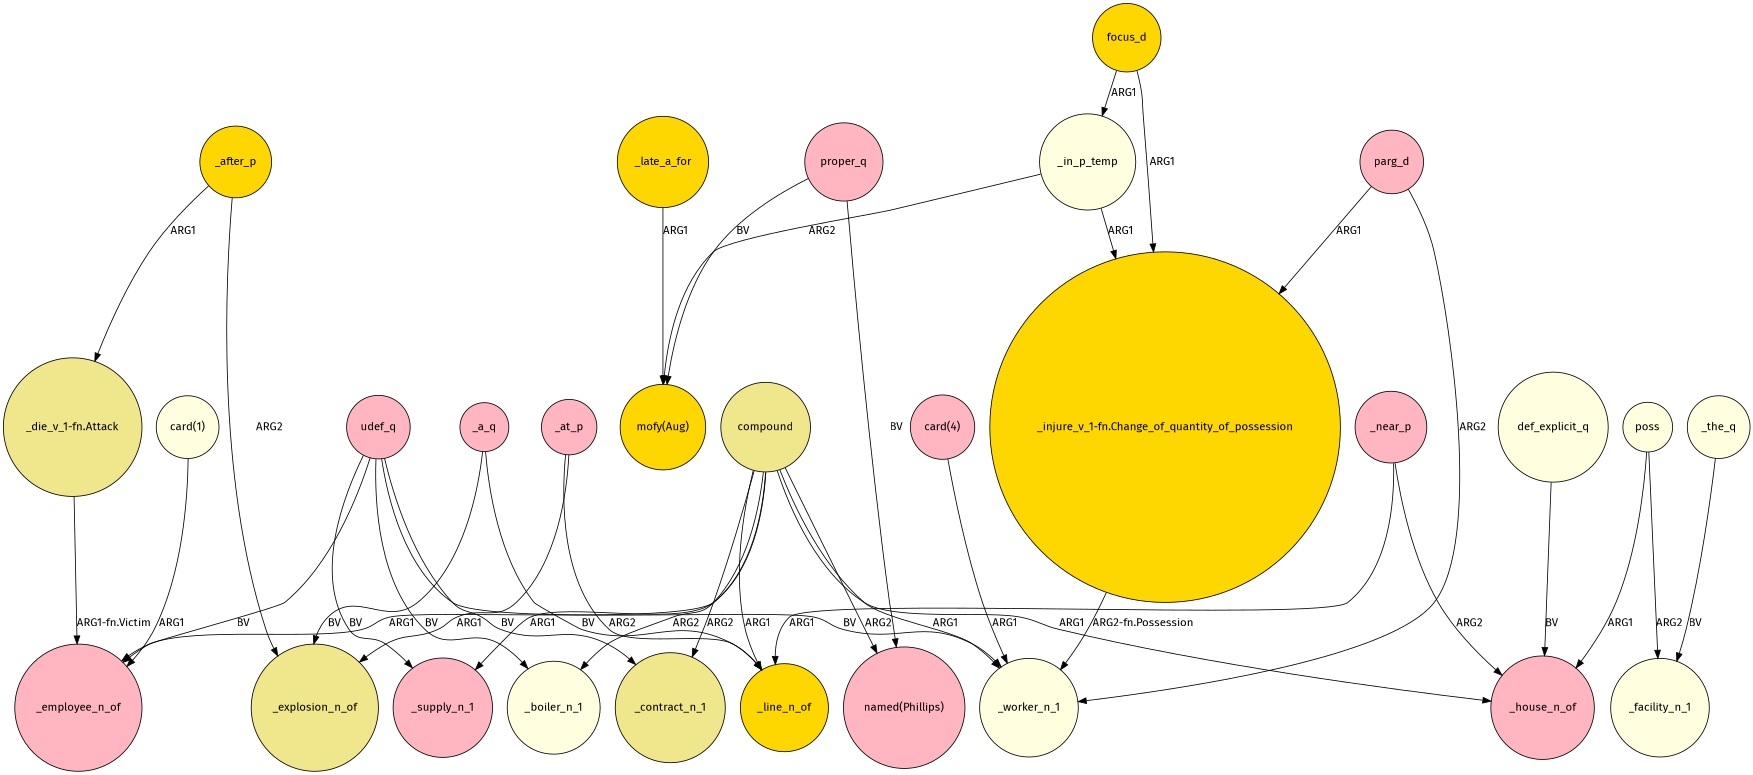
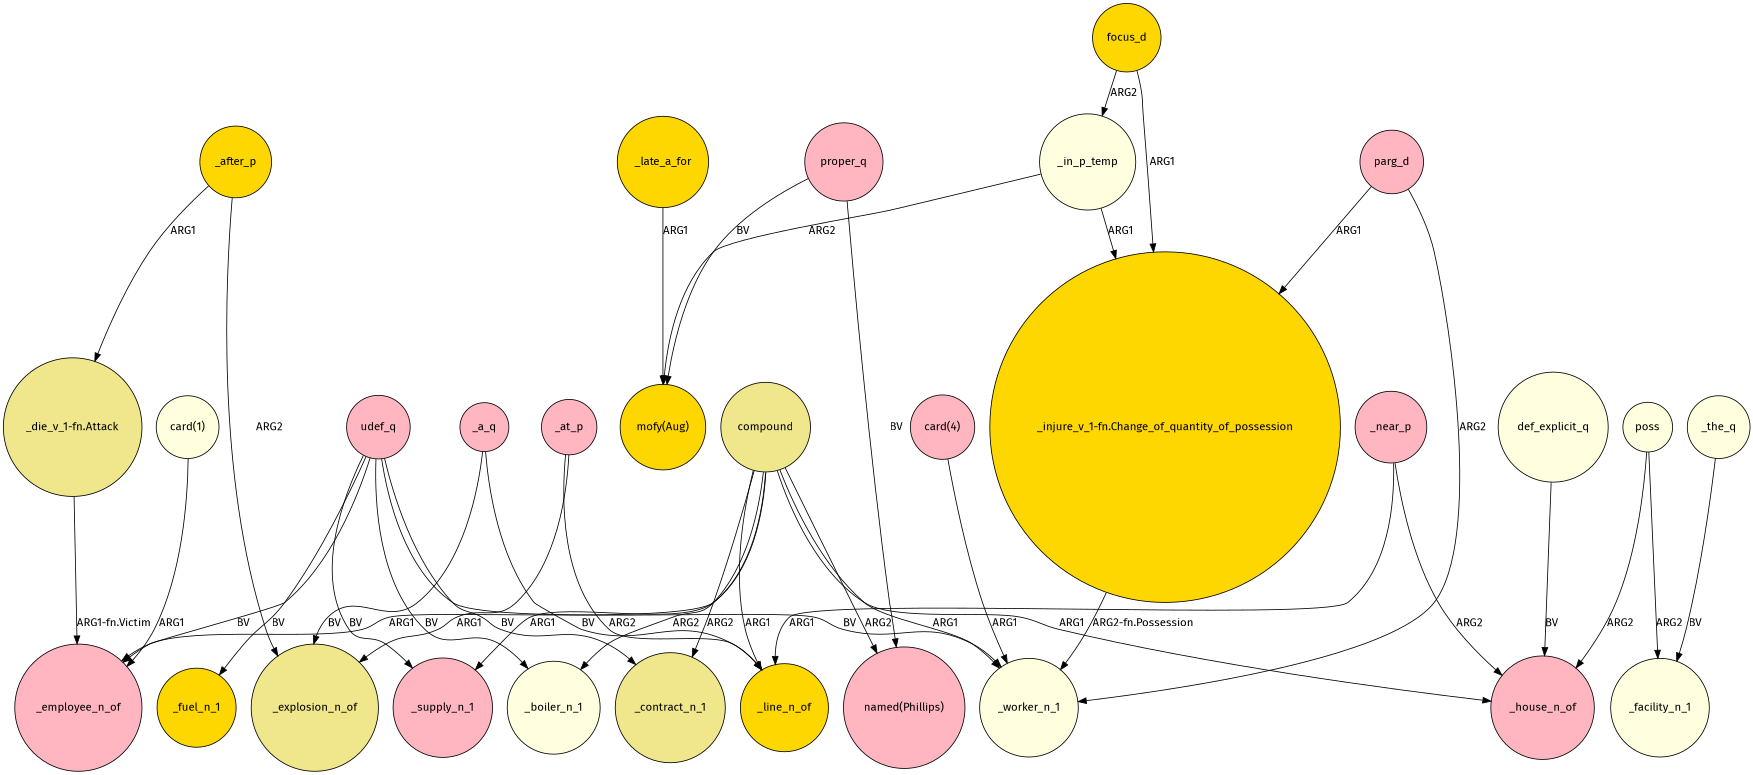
edge "focus_d" -> "_in_p_temp": label "ARG1" -> "ARG2"
edge "poss" -> "_house_n_of": label "ARG1" -> "ARG2"
node "_fuel_n_1": added
